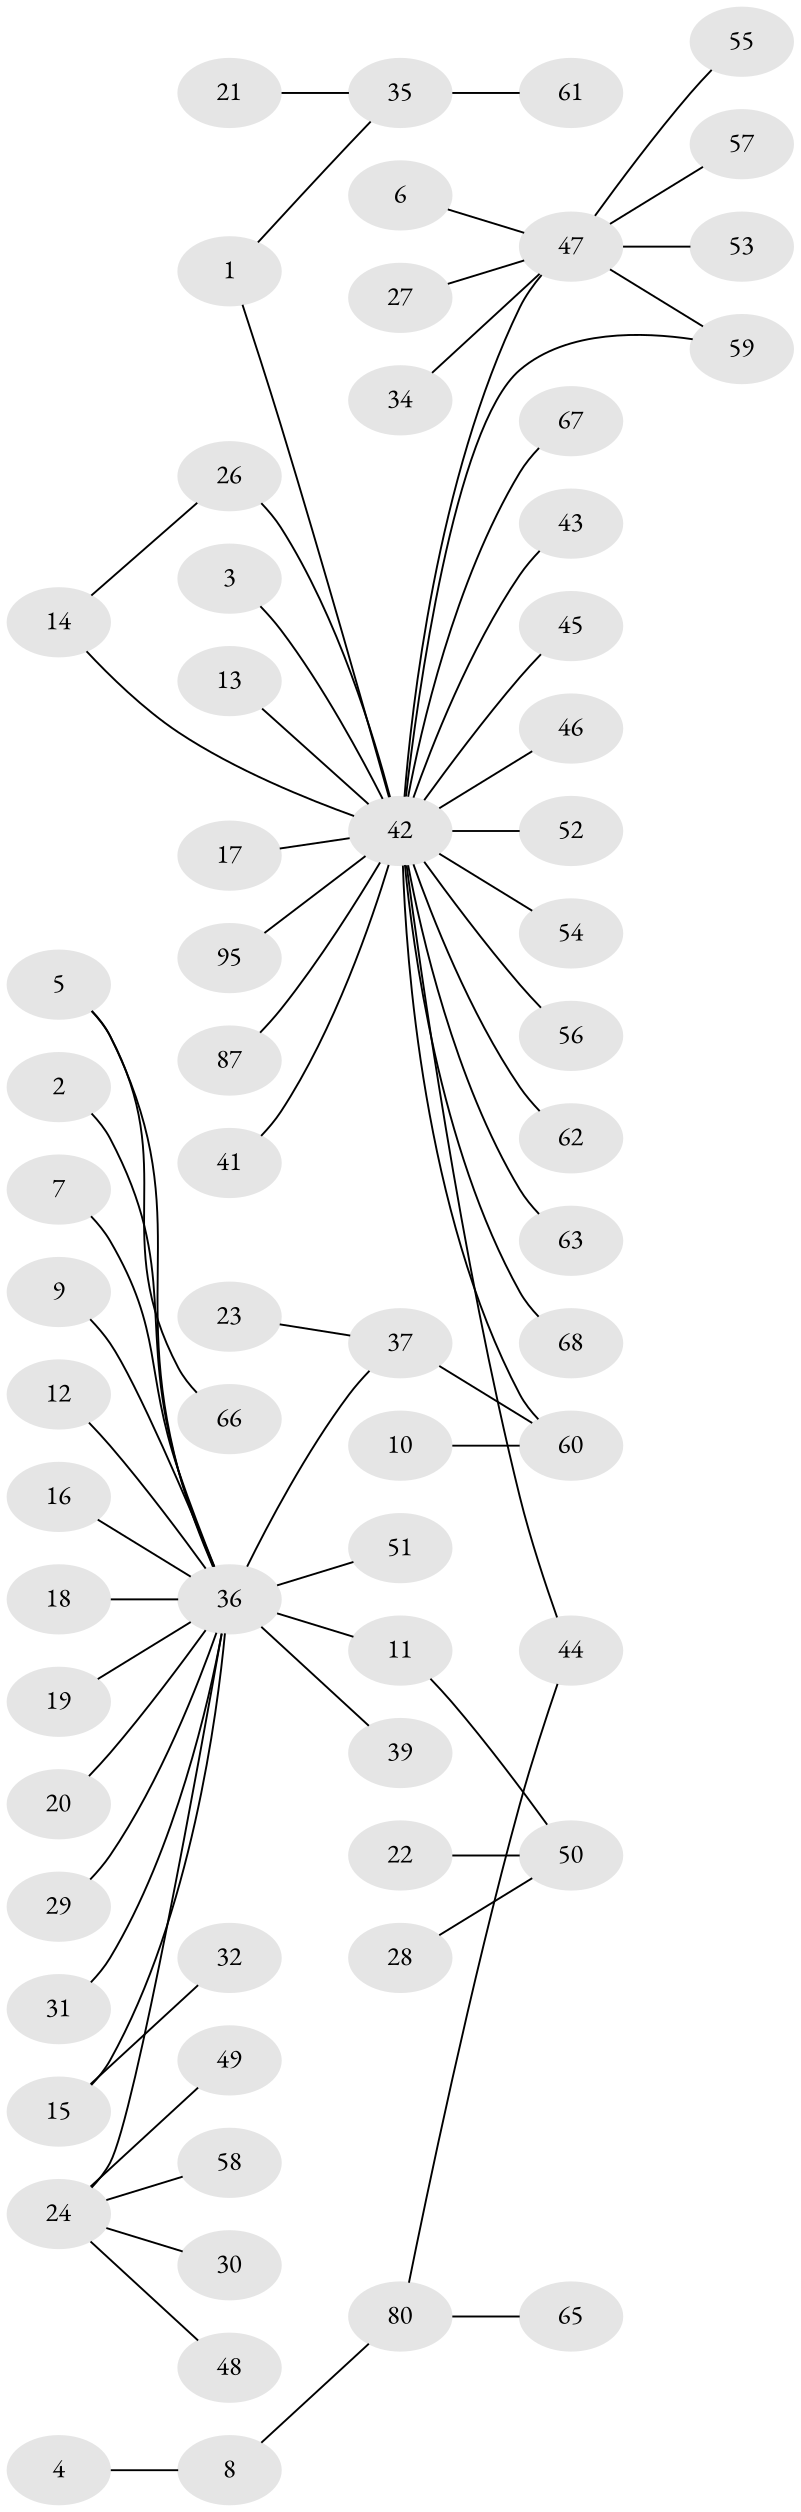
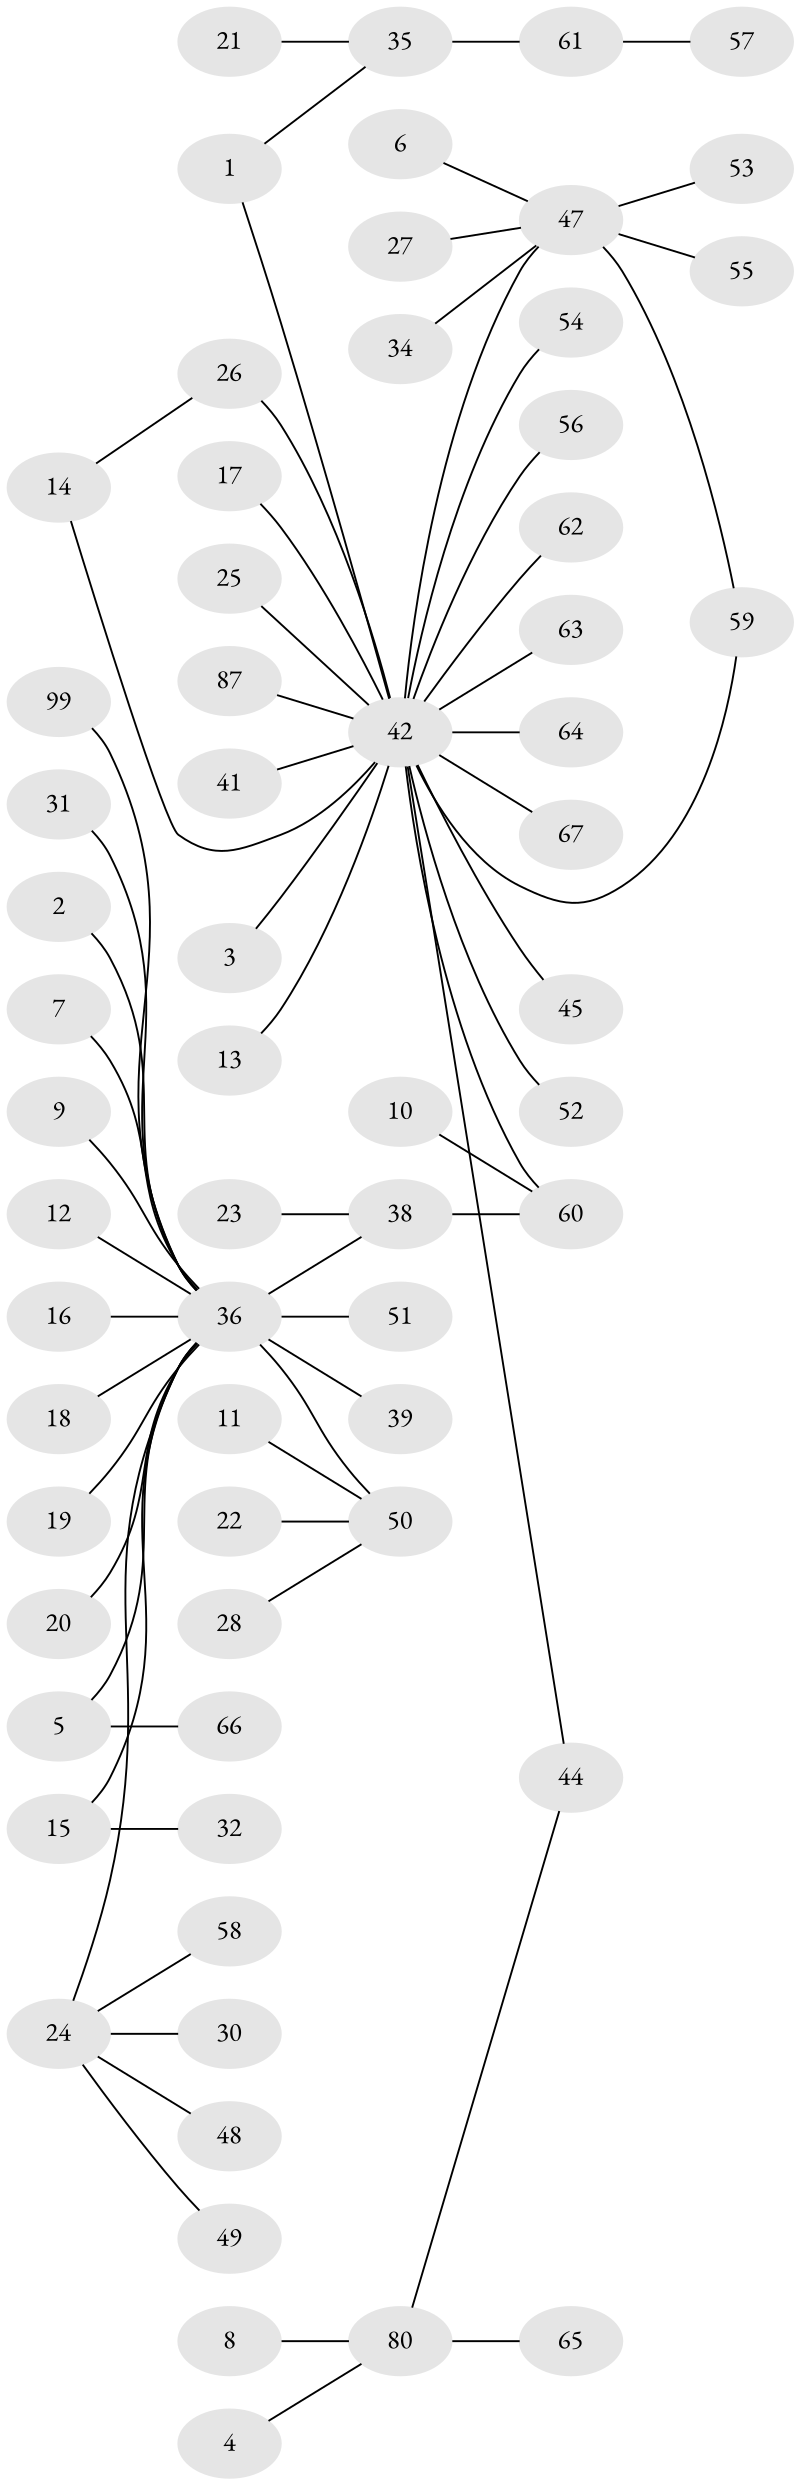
edge "57" -- "47": now "57" -- "61"
node "43": removed
node "46": removed
node "95": label "95" -> "25"
node "37": label "37" -> "38"
node "68": label "68" -> "64"
edge "36" -- "11": now "36" -- "50"
node "29": label "29" -> "99"
edge "4" -- "8": now "4" -- "80"
